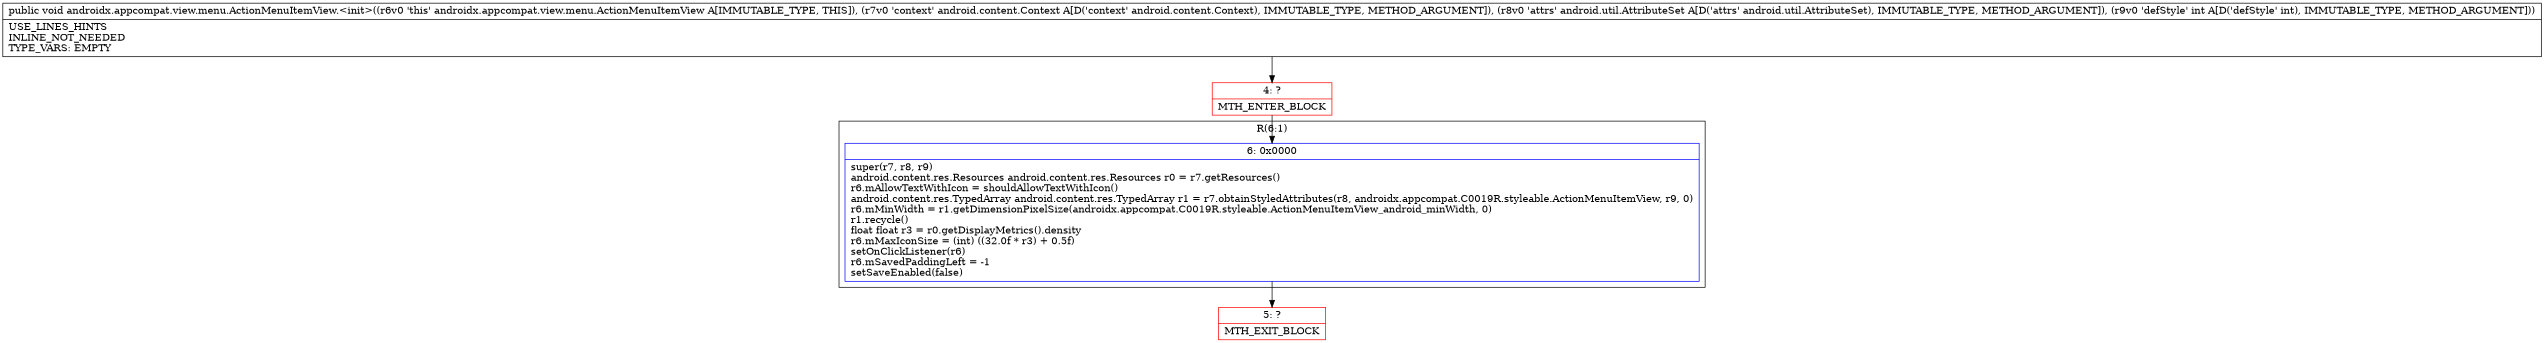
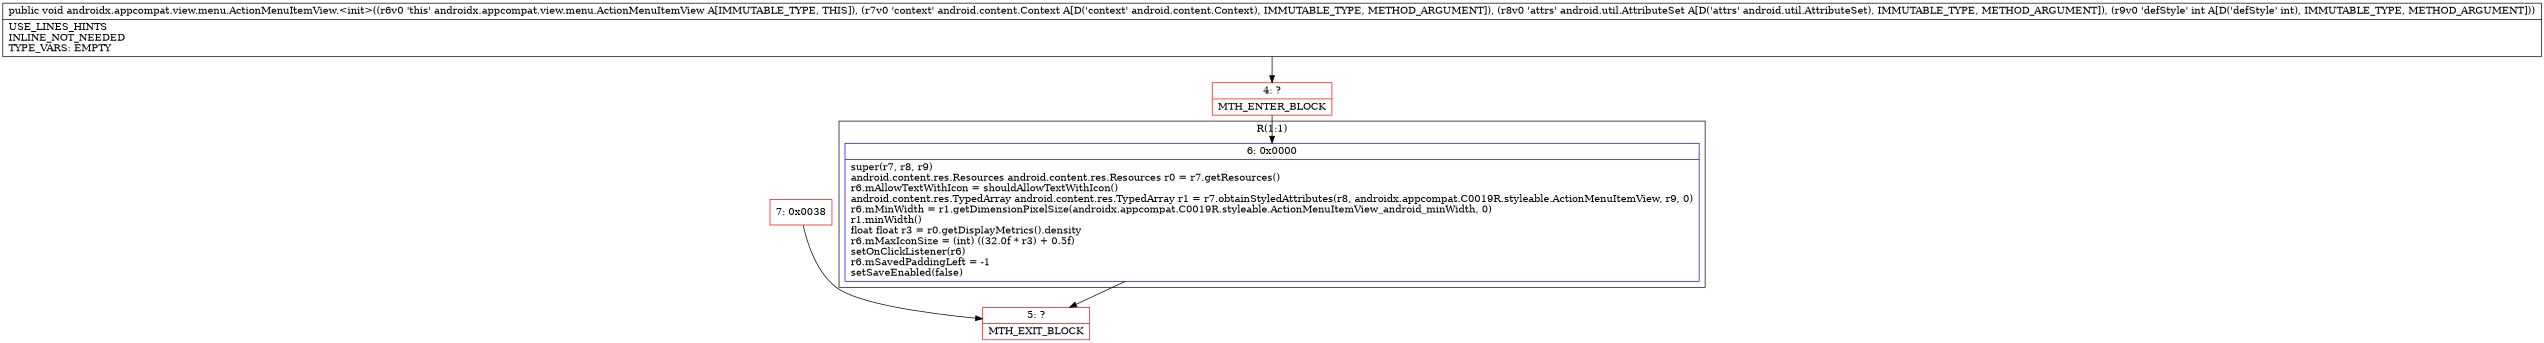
cluster "R(6:1)": label "R(6:1)" -> "R(1:1)"
node "7: 0x0038": added
node "6: 0x0000": text "r1.recycle()" -> "r1.minWidth()"
